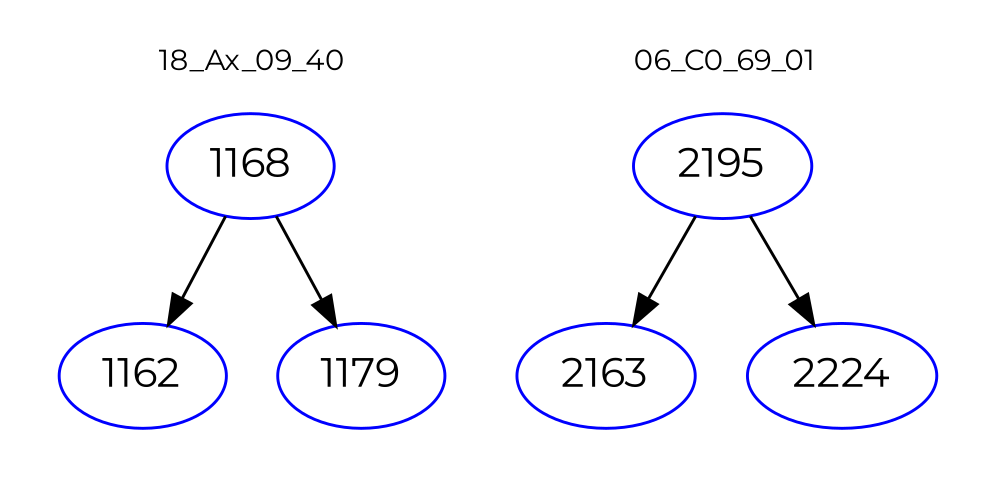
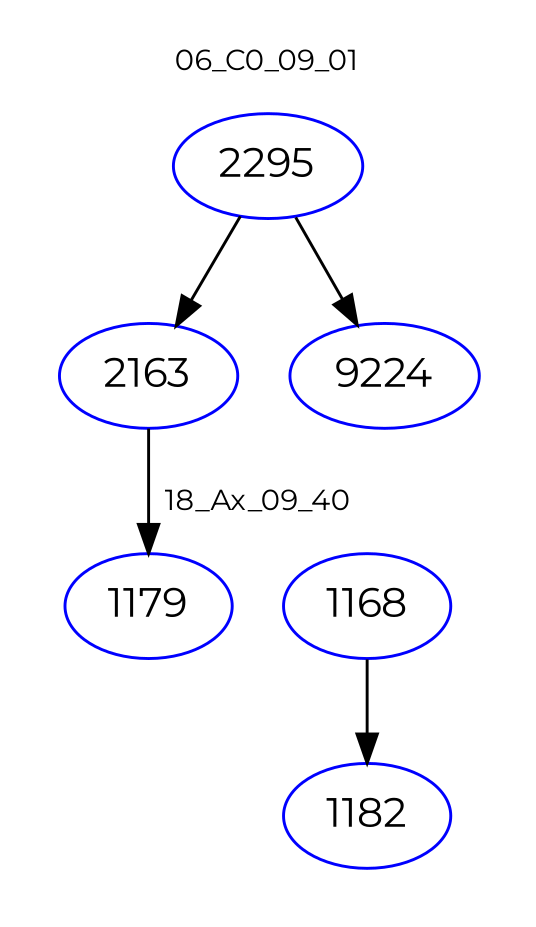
cluster "06_C0_69_01": label "06_C0_69_01" -> "06_C0_09_01"
node "2195": label "2195" -> "2295"
edge "1168" -> "1179": now "2163" -> "1179"
node "1162": label "1162" -> "1182"
node "2224": label "2224" -> "9224"
